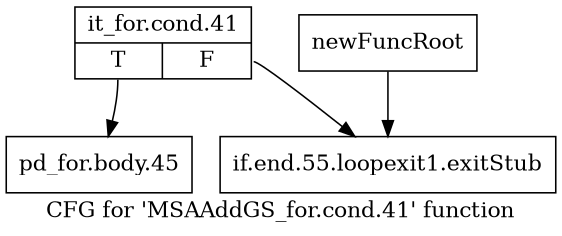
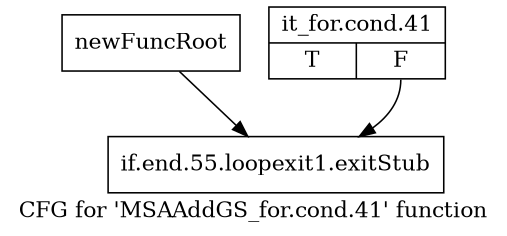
node "pd_for.body.45": removed
